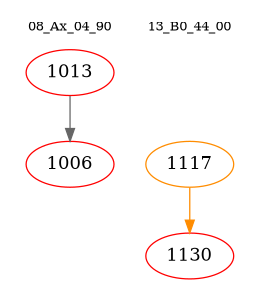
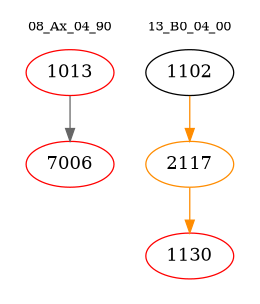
cluster "13_B0_44_00": label "13_B0_44_00" -> "13_B0_04_00"
node "1102": added
node "1006": label "1006" -> "7006"
node "1117": label "1117" -> "2117"
